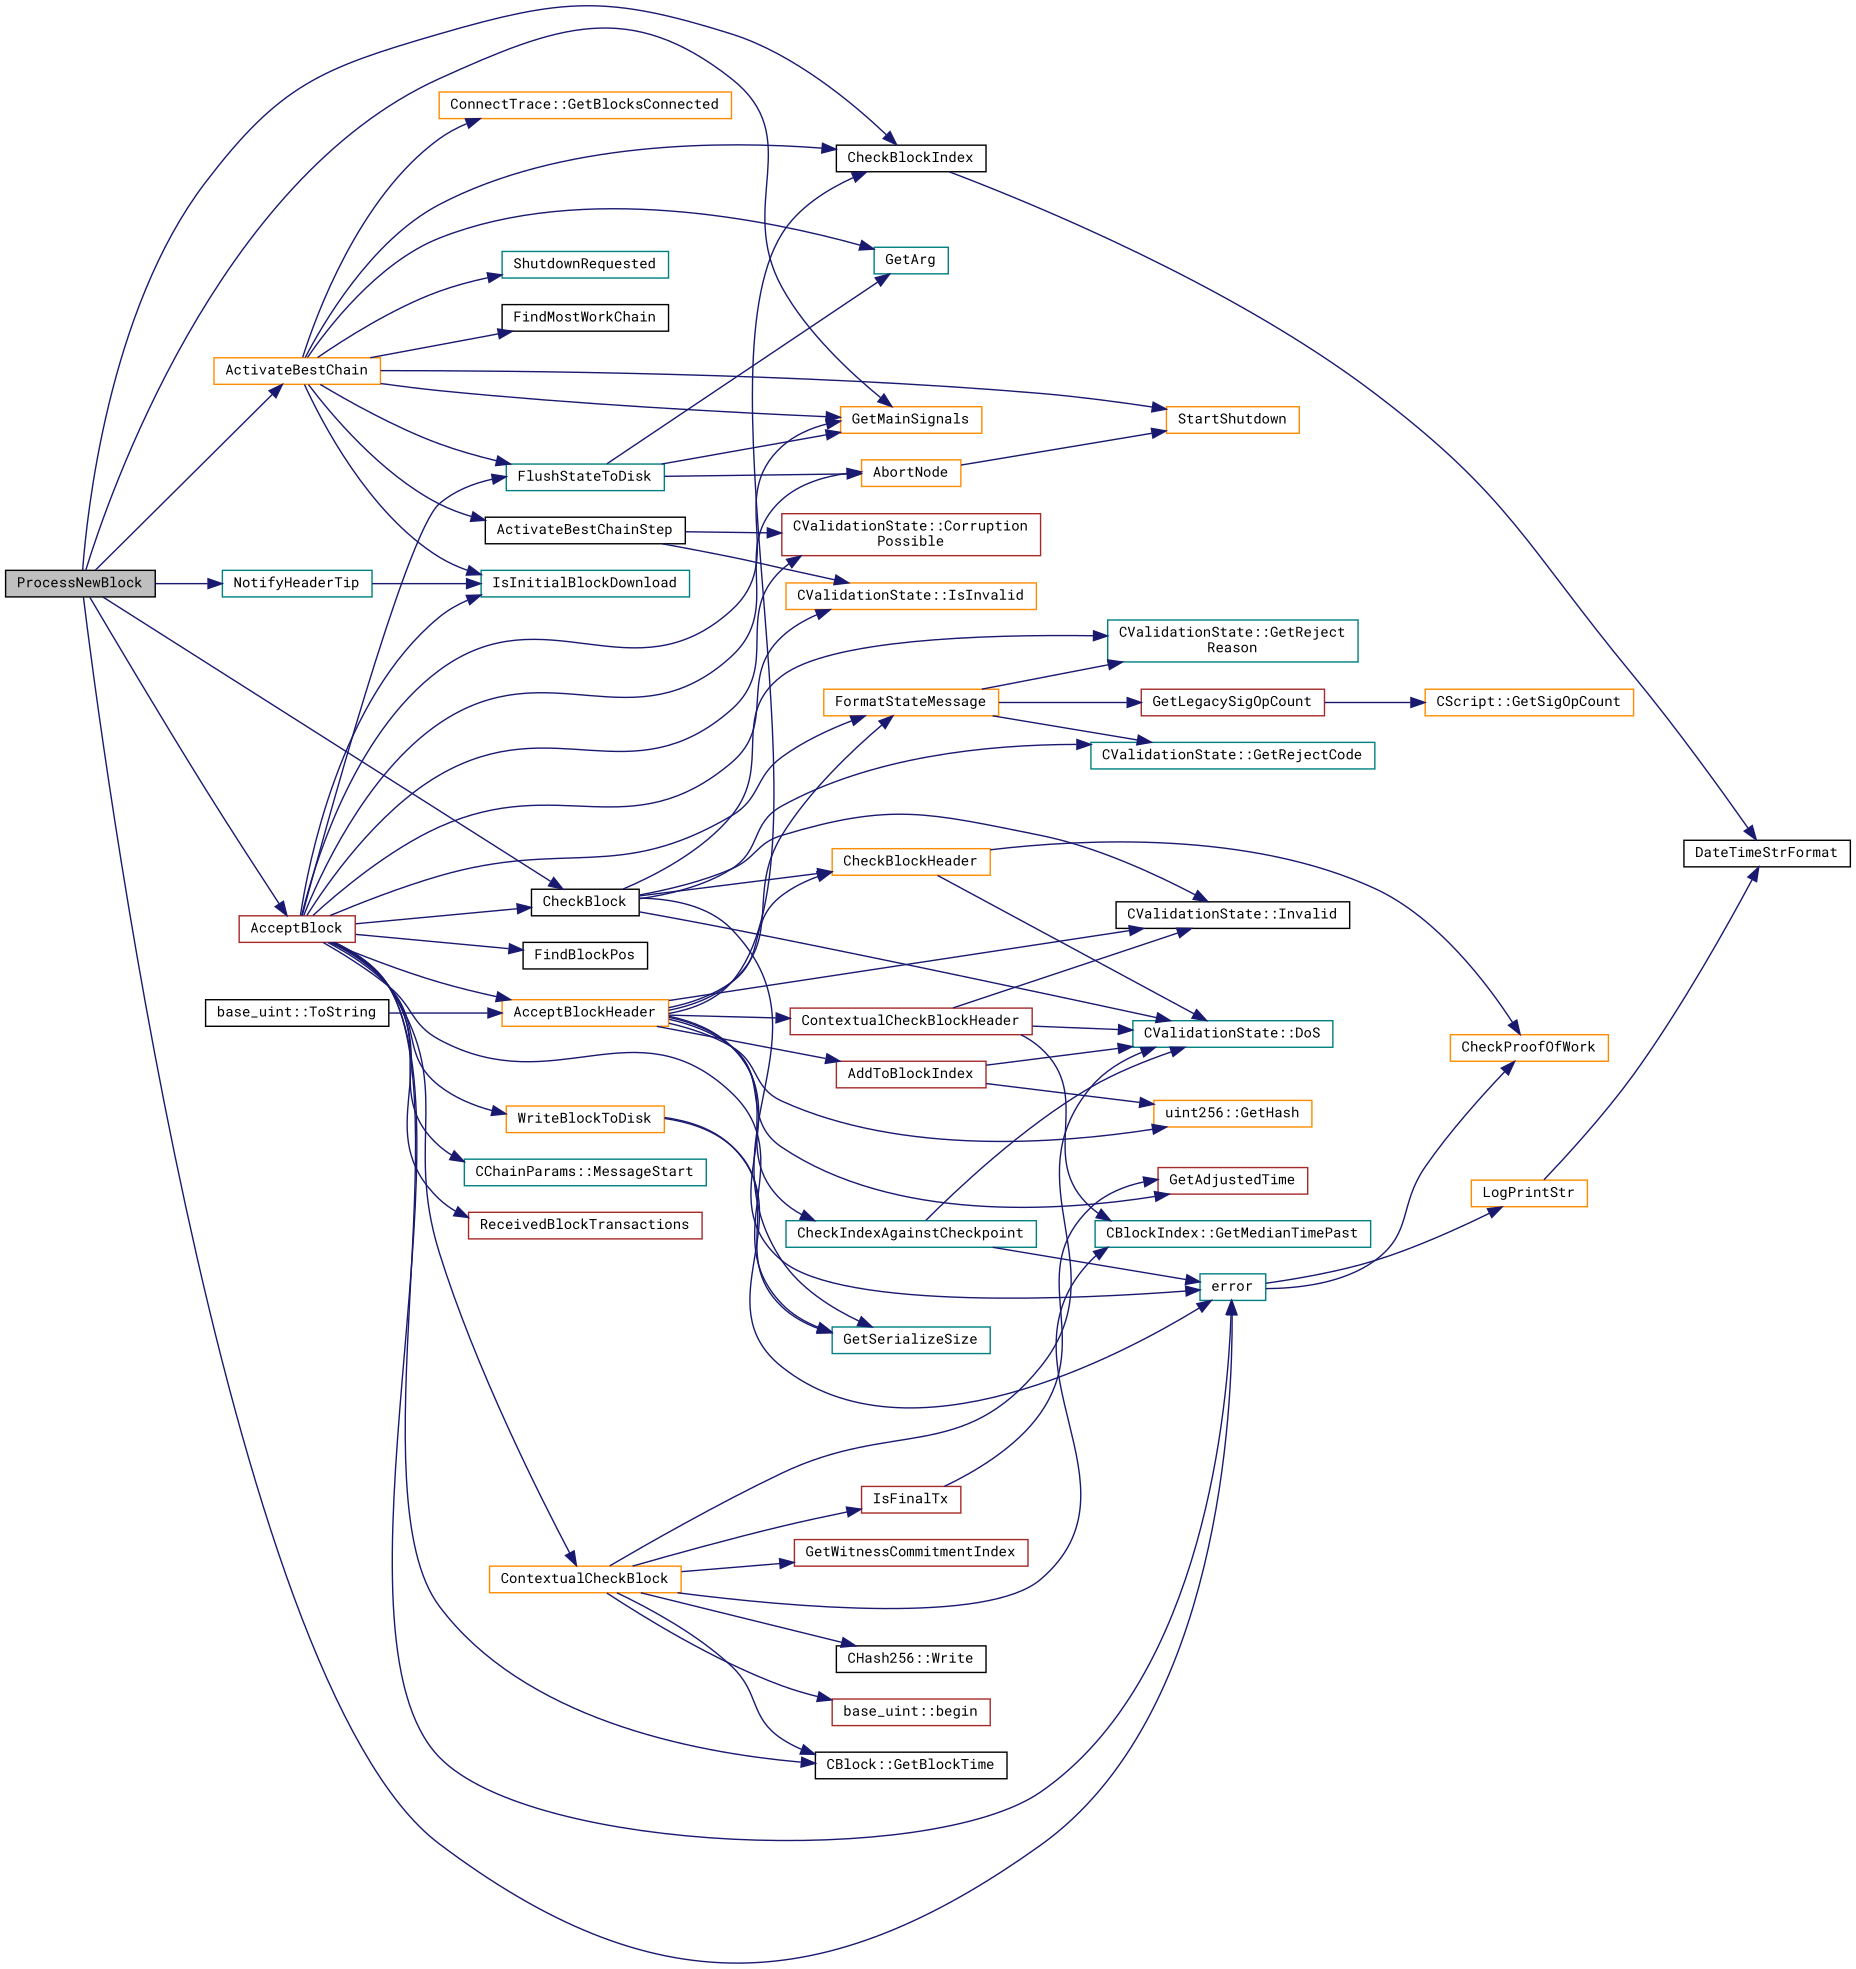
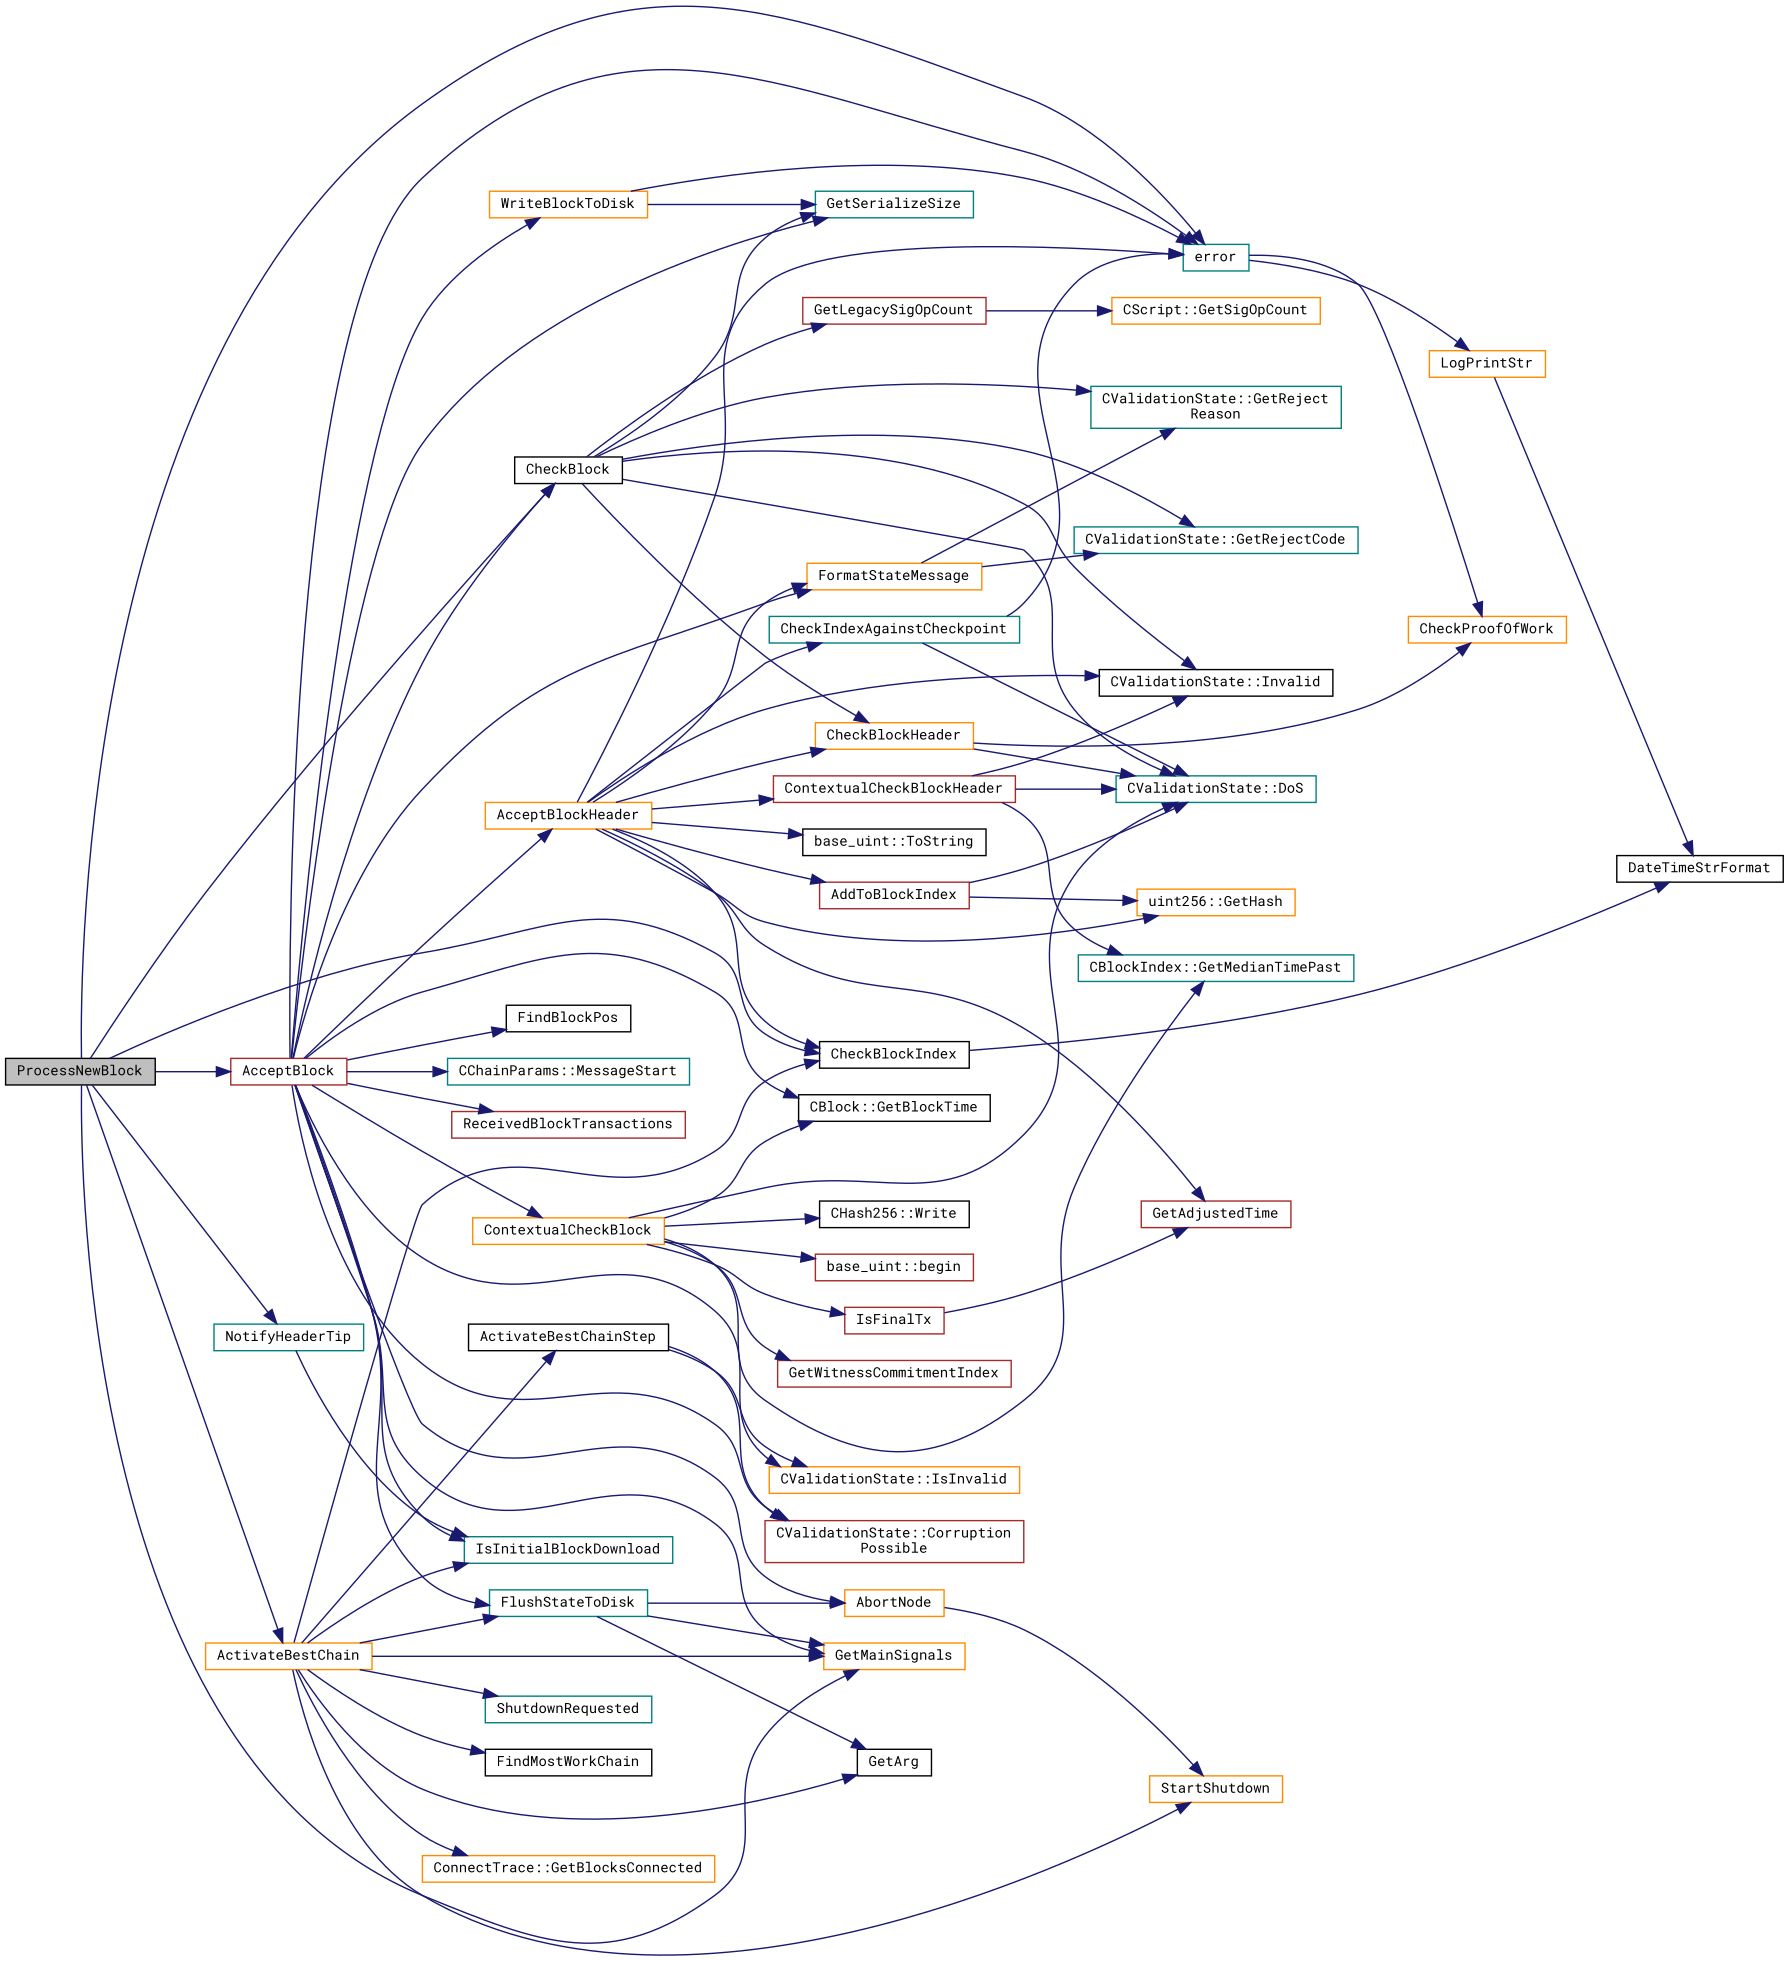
node "GetArg": color teal -> black
edge "FormatStateMessage" -> "GetLegacySigOpCount": now "CheckBlock" -> "GetLegacySigOpCount"
edge "base_uint::ToString" -> "AcceptBlockHeader": reversed
